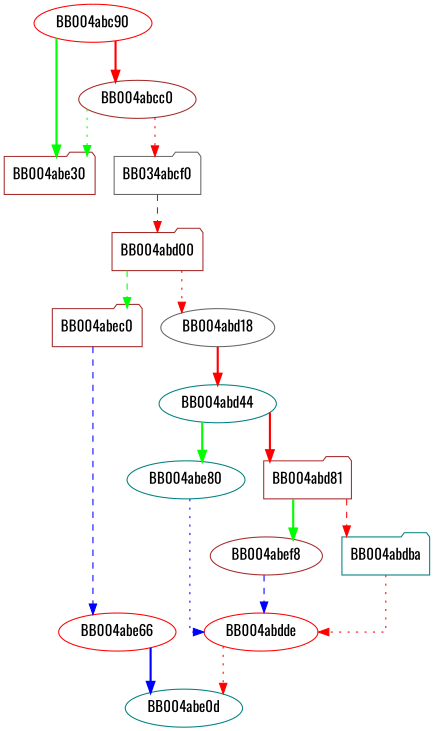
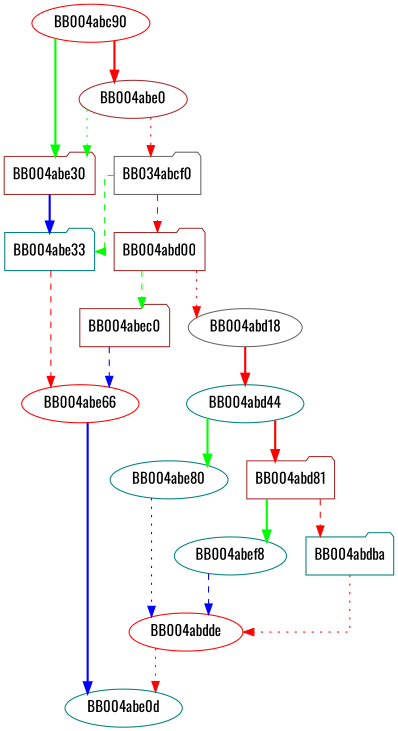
node "BB004abcc0": label "BB004abcc0" -> "BB004abe0"
node "BB004abe33": added
node "BB004abef8": color brown -> teal
